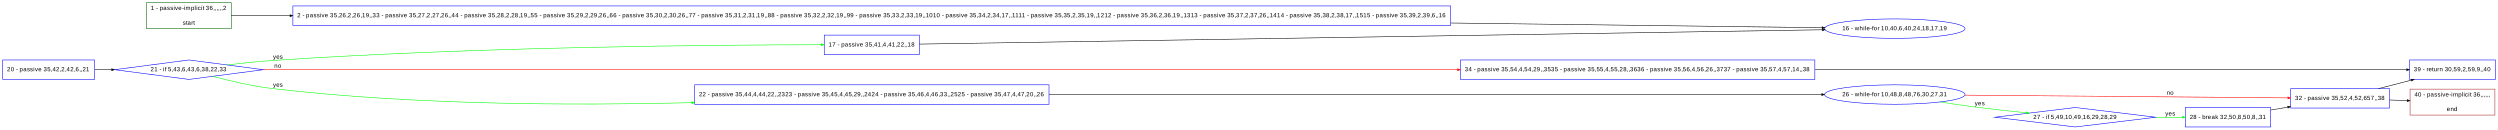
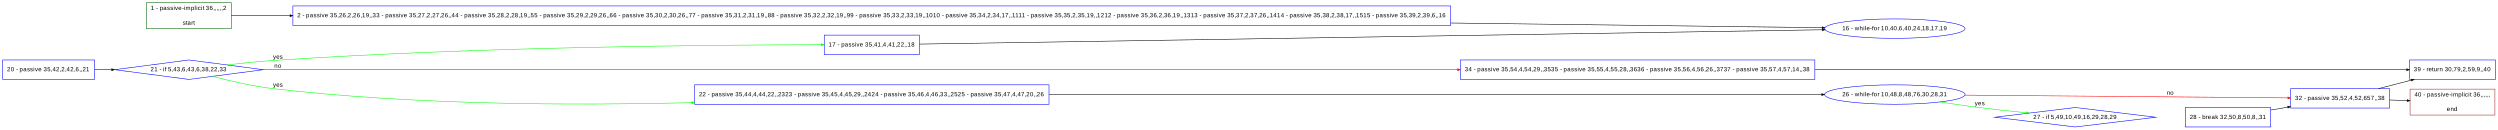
node "39 - return 30,59,2,59,9,,40": label "39 - return 30,59,2,59,9,,40" -> "39 - return 30,79,2,59,9,,40"
node "26 - while-for 10,48,8,48,76,30,27,31": label "26 - while-for 10,48,8,48,76,30,27,31" -> "26 - while-for 10,48,8,48,76,30,28,31"
edge "27 - if 5,49,10,49,16,29,28,29" -> "28 - break 32,50,8,50,8,,31": removed, label "yes"
